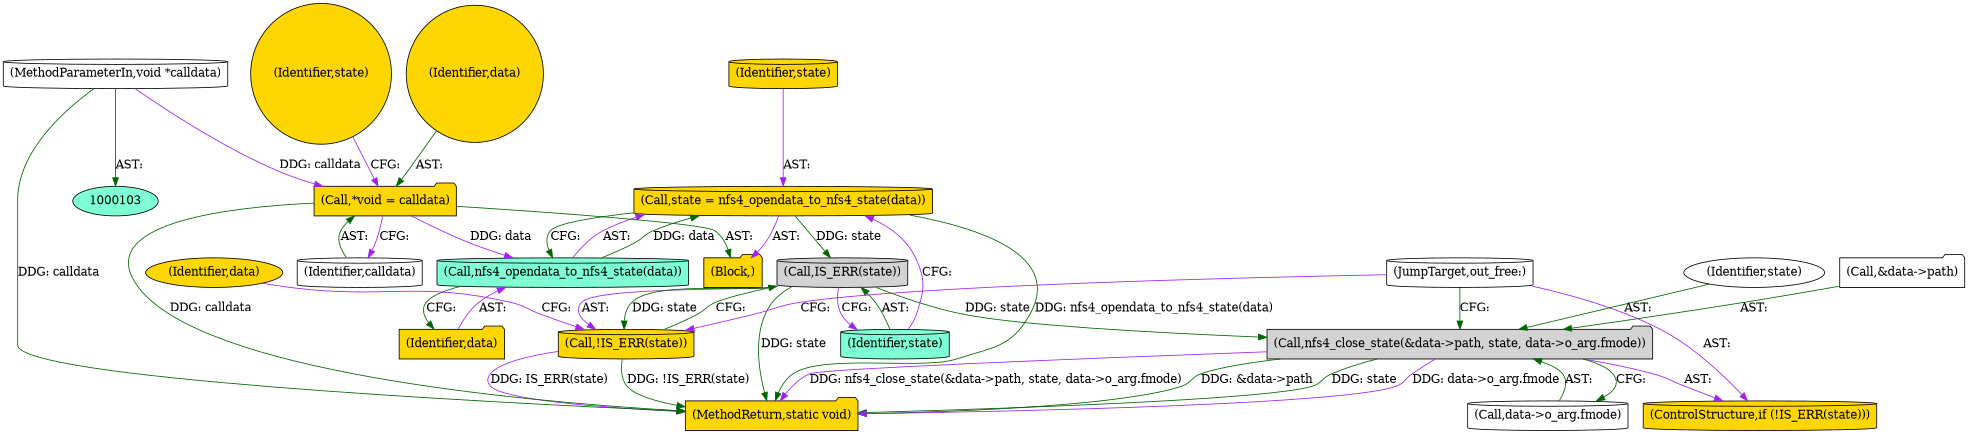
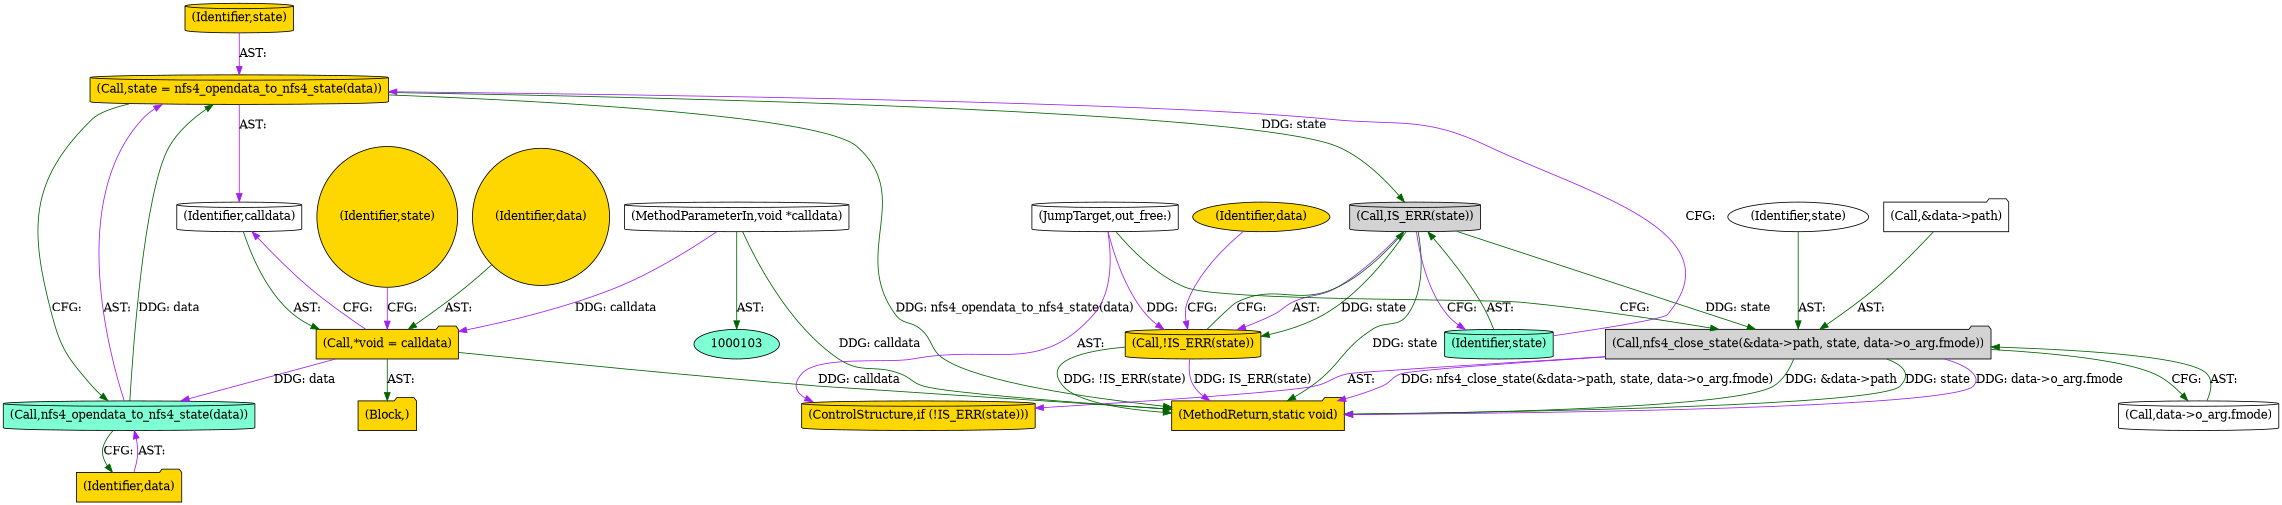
edge "(Call,state = nfs4_opendata_to_nfs4_state(data))" -> "(Block,)": now "(Call,state = nfs4_opendata_to_nfs4_state(data))" -> "(Identifier,calldata)"
edge "(JumpTarget,out_free:)" -> "(Call,!IS_ERR(state))": label "CFG: " -> "DDG: "
